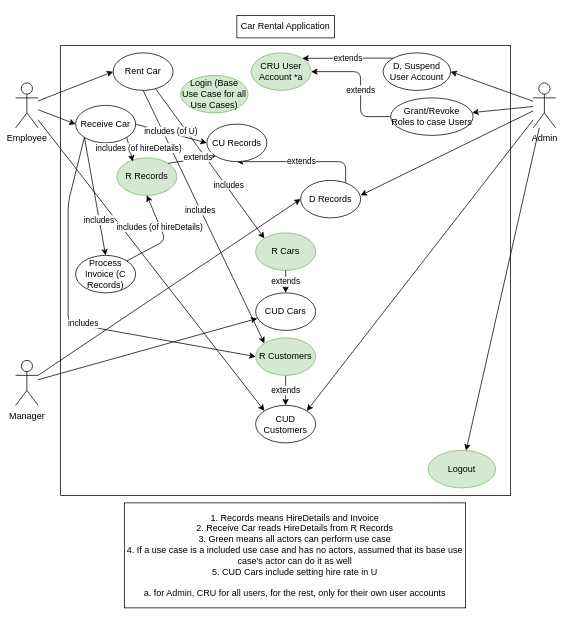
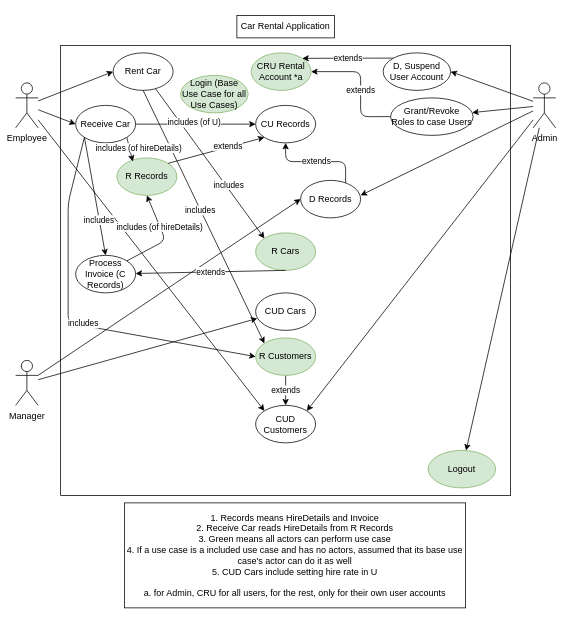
node "CRU User Account *a": label "CRU User Account *a" -> "CRU Rental Account *a"
node "CU Records": moved (237, 143) -> (285, 124)
edge "R Cars" -> "CUD Cars": now "R Cars" -> "Process Invoice (C Records)"
